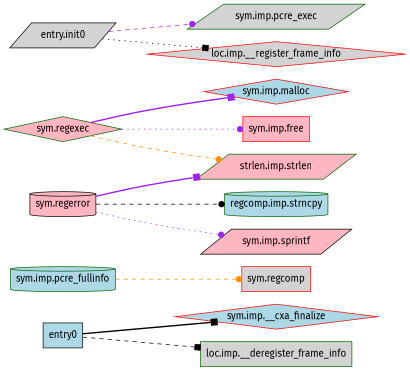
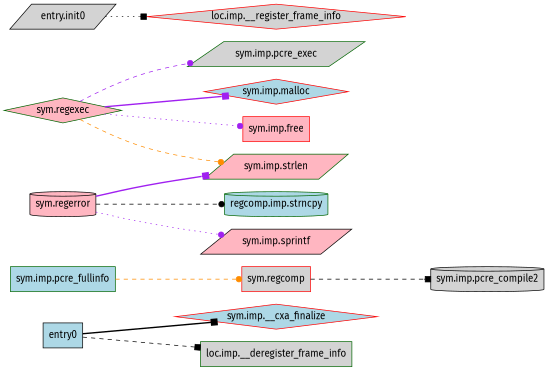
edge "entry.init0" -> "sym.imp.pcre_exec": now "sym.regexec" -> "sym.imp.pcre_exec"
node "strlen.imp.strlen": label "strlen.imp.strlen" -> "sym.imp.strlen"
node "sym.imp.pcre_fullinfo": shape cylinder -> box
node "sym.imp.pcre_compile2": added
